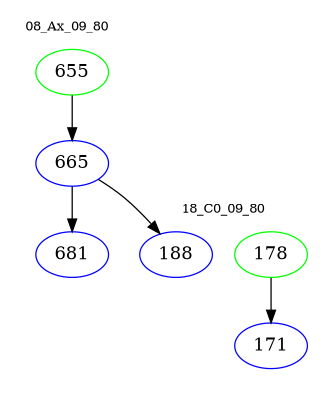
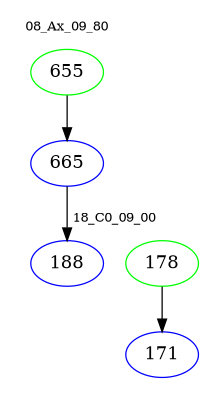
cluster "18_C0_09_80": label "18_C0_09_80" -> "18_C0_09_00"
node "681": removed
